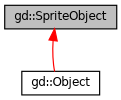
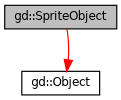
edge "gd::Object" -> "gd::SpriteObject": reversed
